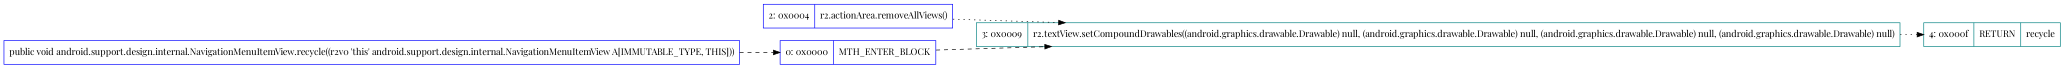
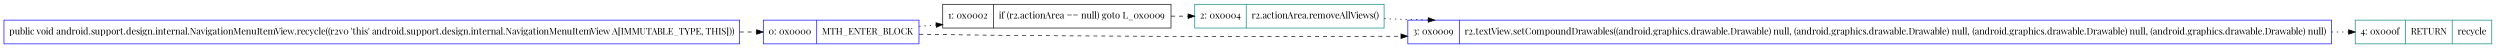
node "2: 0x0004": color blue -> teal
node "1: 0x0002": added
node "3: 0x0009": color teal -> blue
